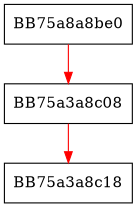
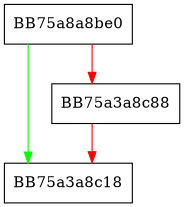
edge "BB75a8a8be0" -> "BB75a3a8c18": added
node "BB75a3a8c08": label "BB75a3a8c08" -> "BB75a3a8c88"
